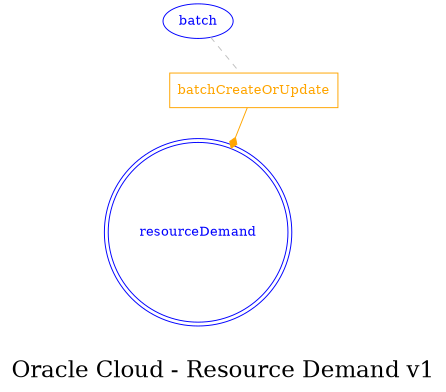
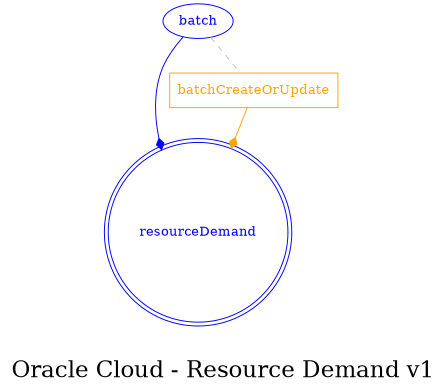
edge "batch" -> "resourceDemand": added
